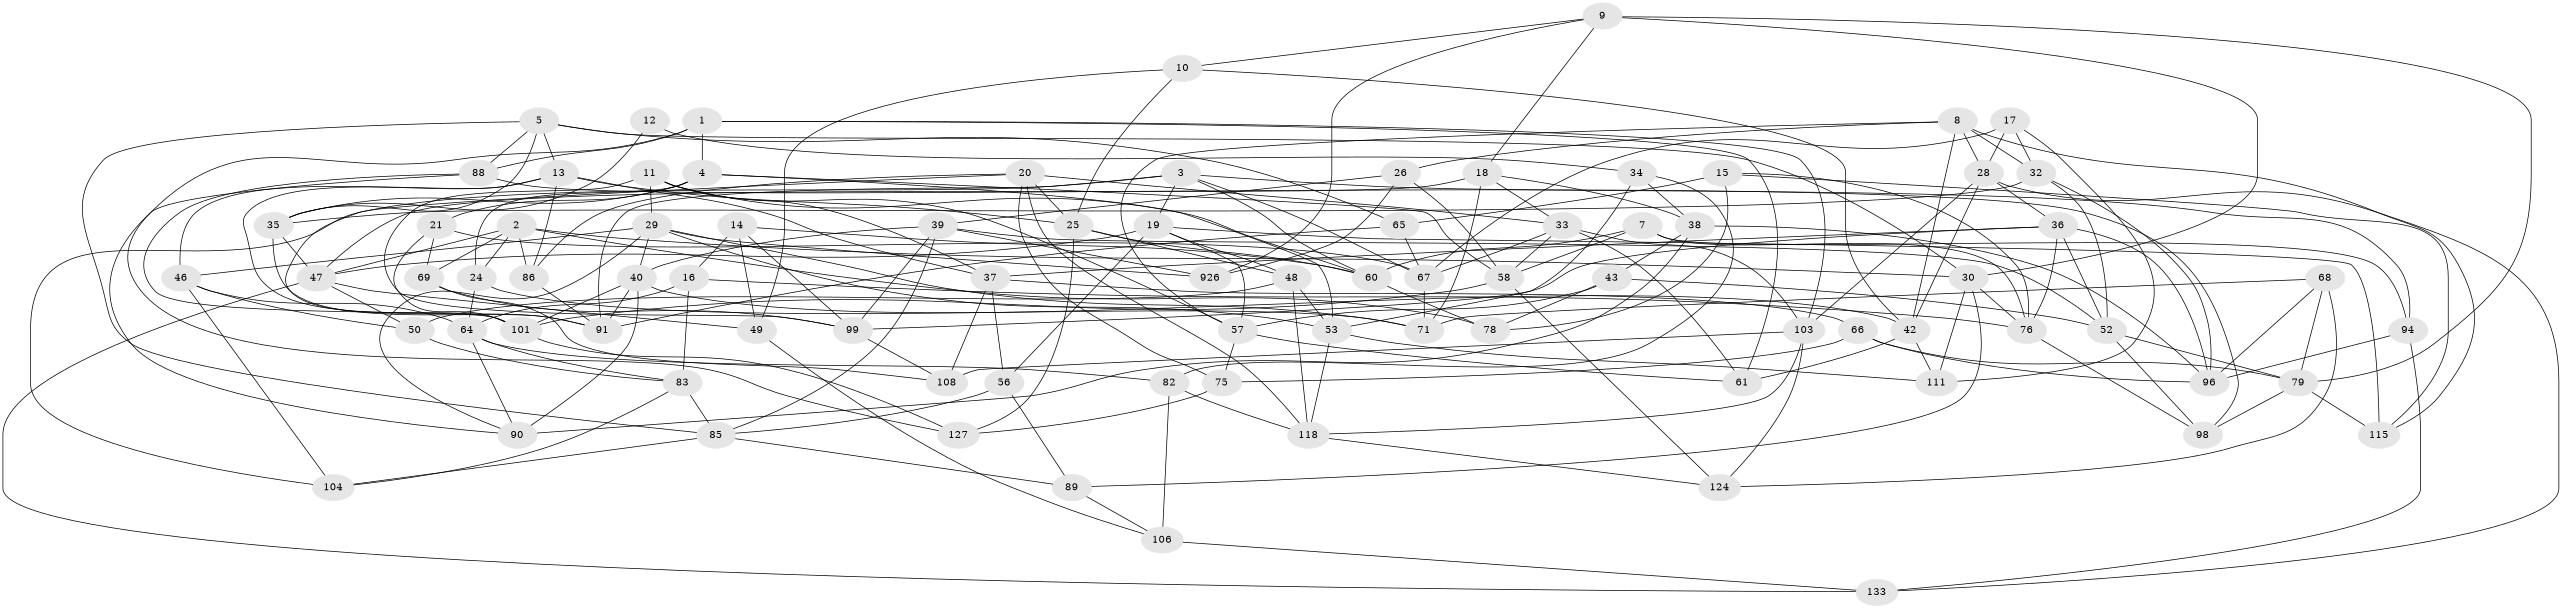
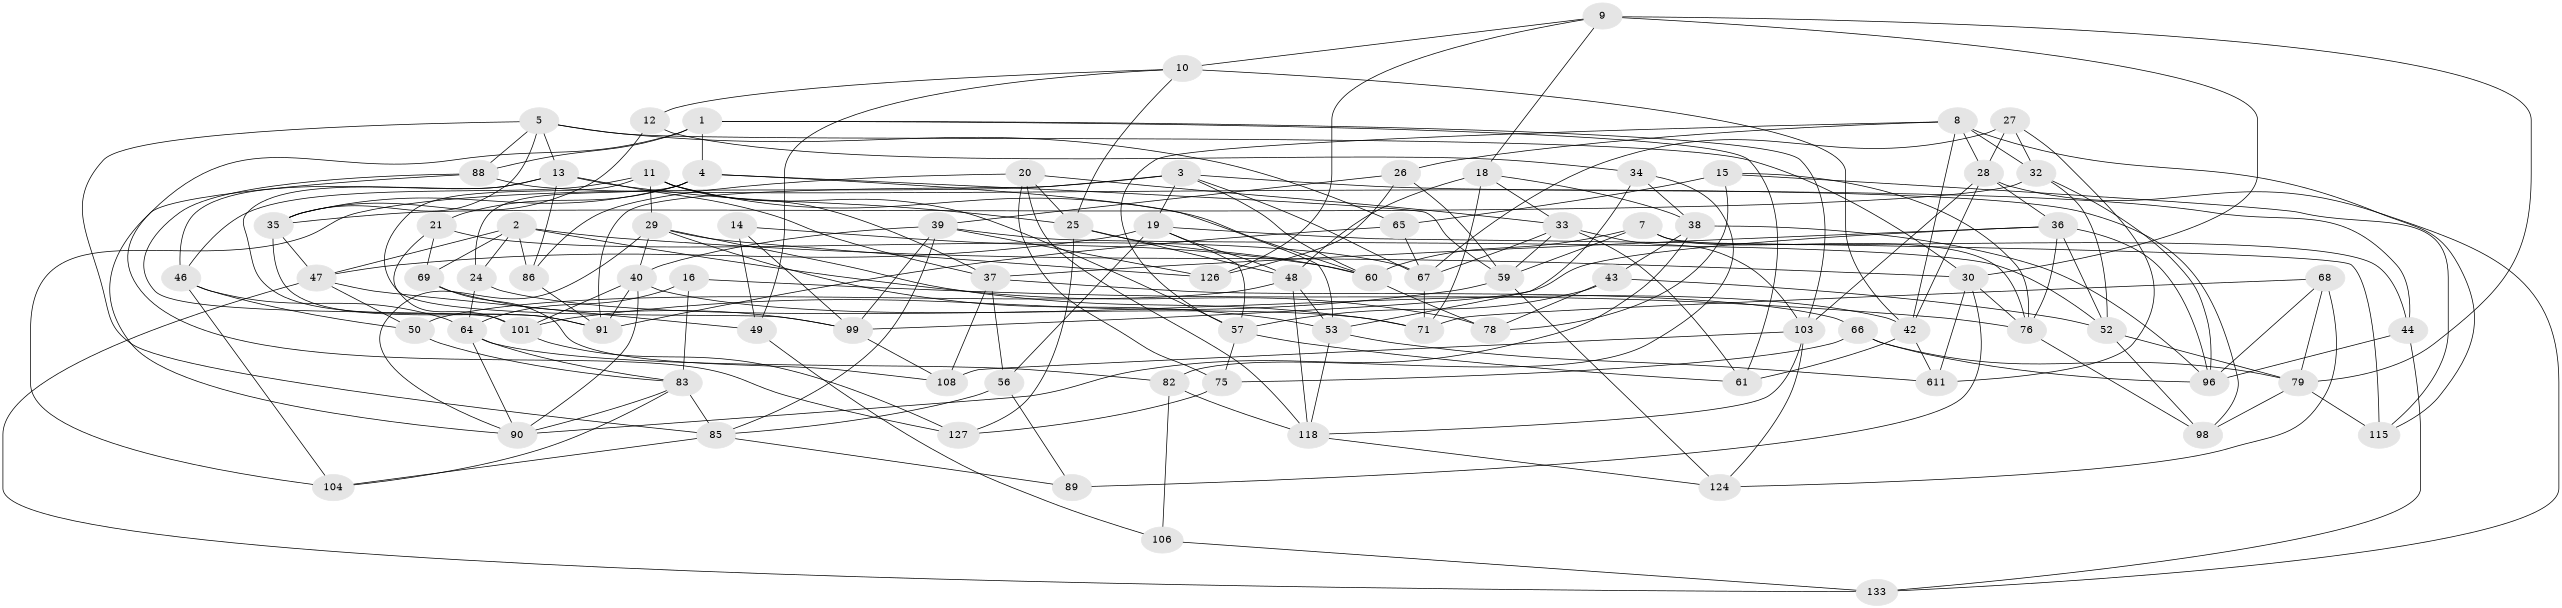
edge "10" -- "12": added
node "17": label "17" -> "27"
edge "18" -- "47": now "18" -- "48"
edge "20" -- "101": removed
edge "29" -- "46": now "11" -- "46"
edge "14" -- "16": removed
node "926": label "926" -> "126"
node "58": label "58" -> "59"
node "94": label "94" -> "44"
node "111": label "111" -> "611"
edge "83" -- "90": added
edge "89" -- "106": removed
